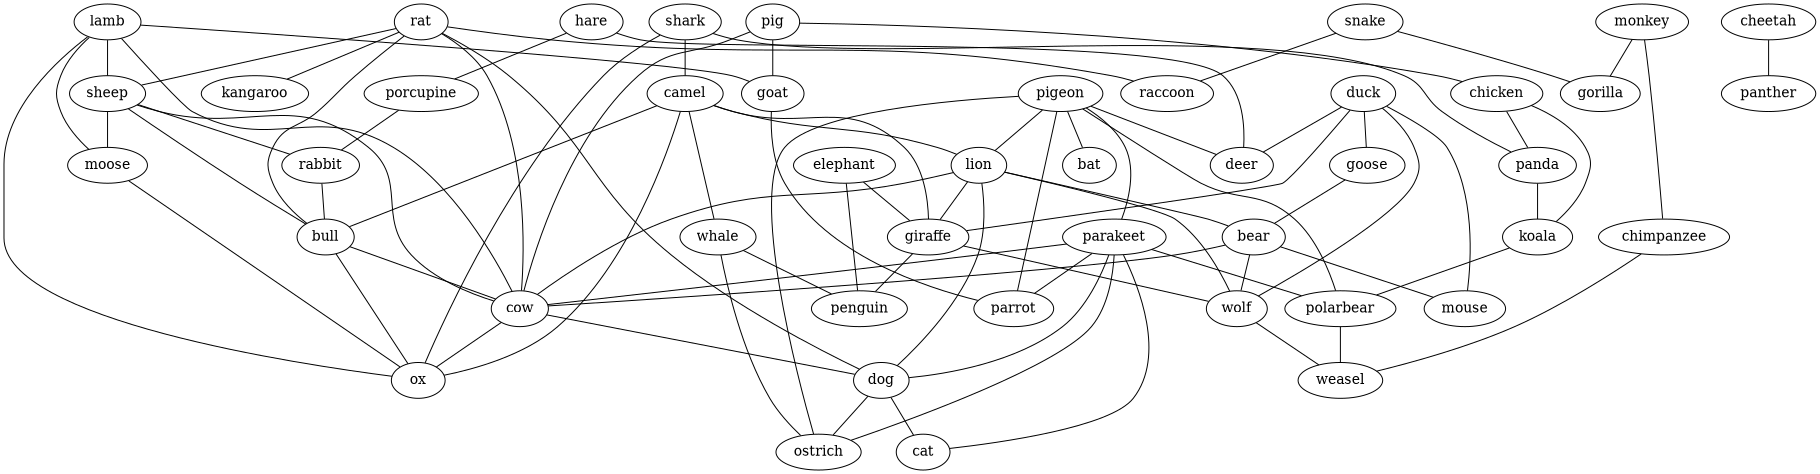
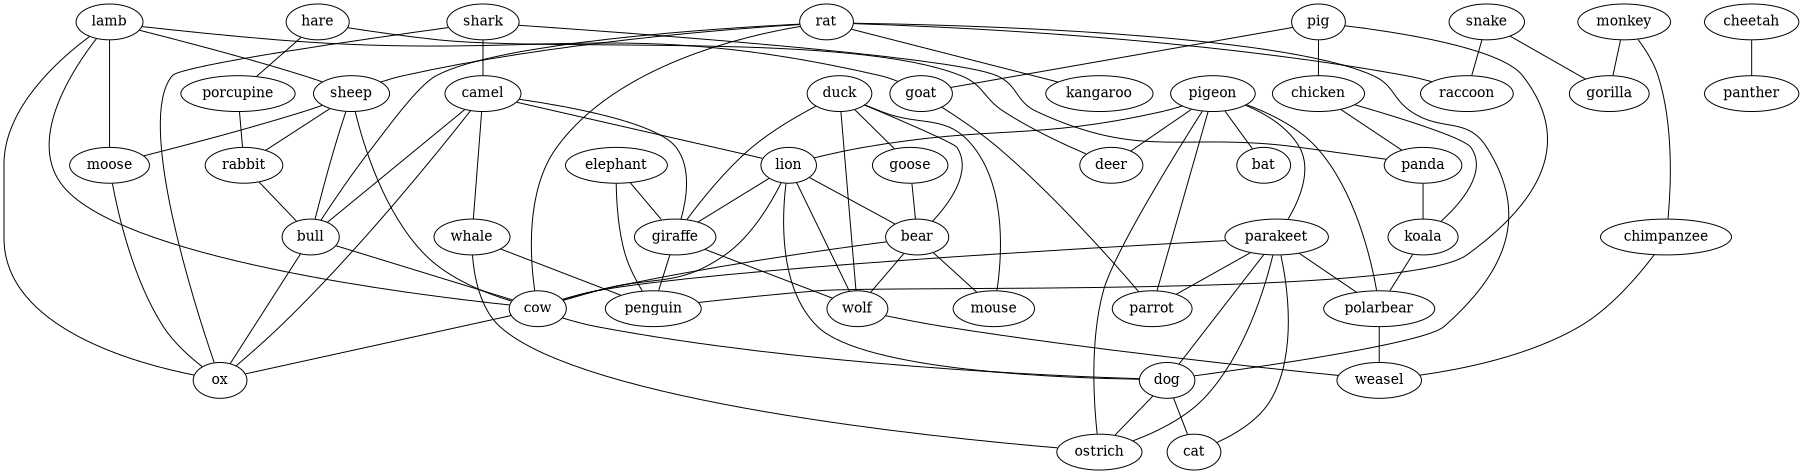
edge "pig" -- "cow": now "pig" -- "penguin"
edge "duck" -- "deer": now "duck" -- "bear"
